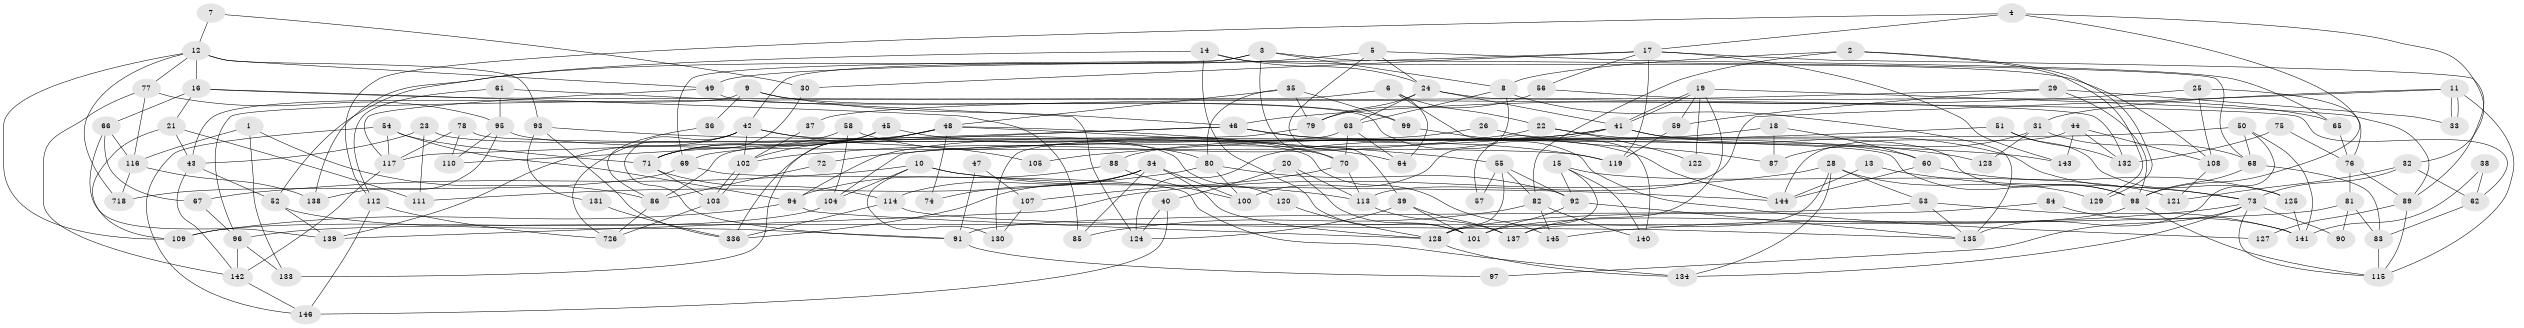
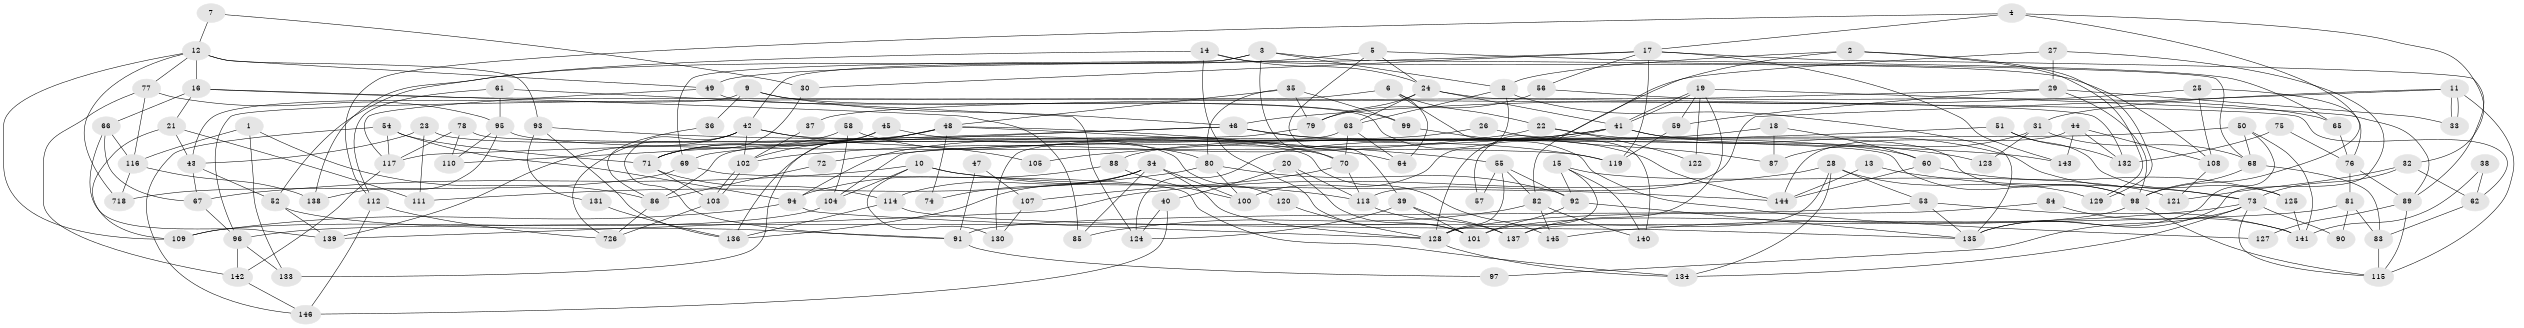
node "27": added
edge "43" -- "142": now "43" -- "67"
node "336": label "336" -> "136"
